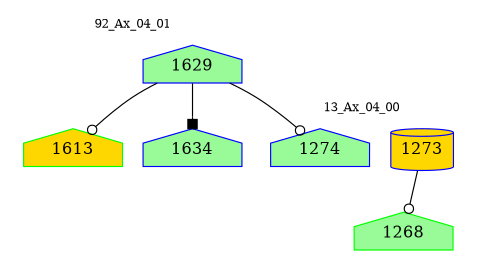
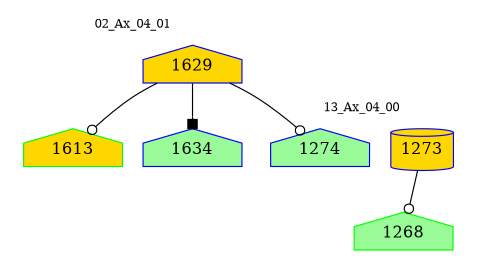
cluster "92_Ax_04_01": label "92_Ax_04_01" -> "02_Ax_04_01"
node "1629": fillcolor palegreen -> gold
